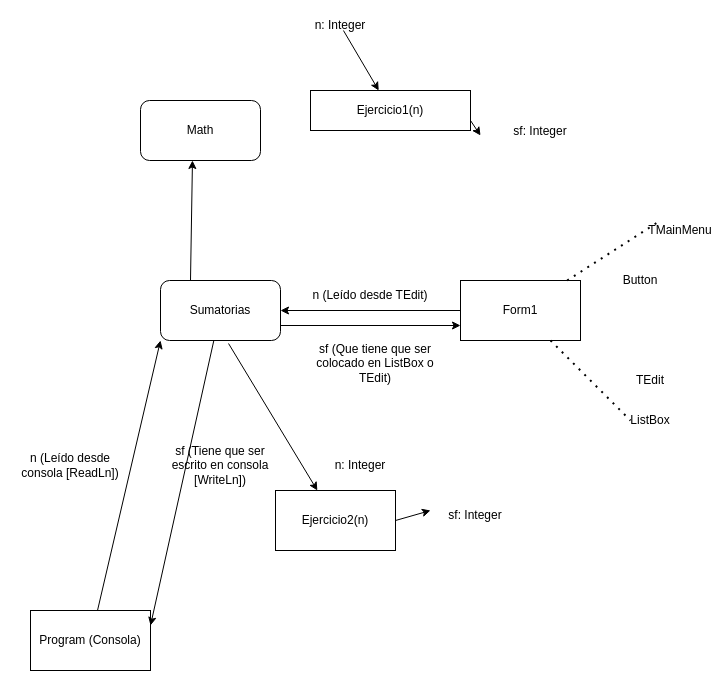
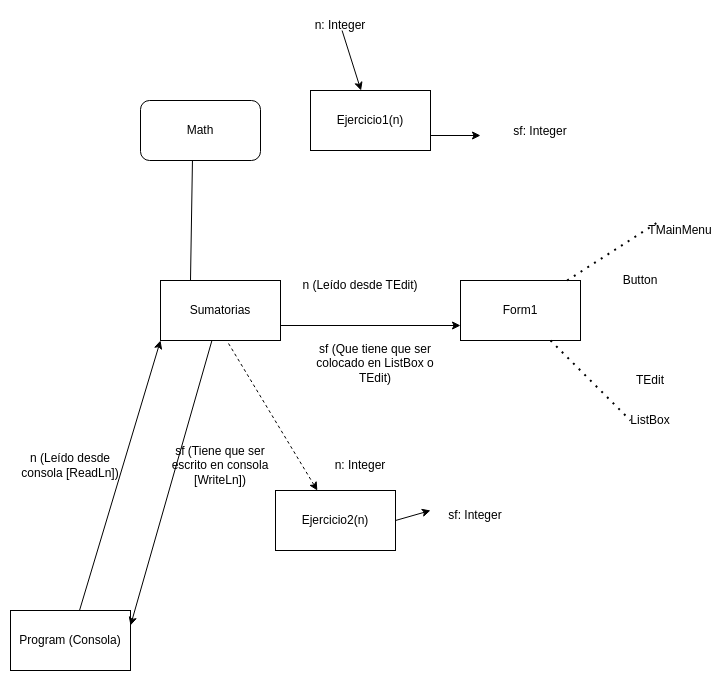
node "Ejercicio1(n)": size 160x40 -> 120x60
edge "Sumatorias" -> "Math": arrowhead classic -> none
node "n (Leído desde TEdit)": moved (371, 296) -> (361, 286)
node "Sumatorias": shape rounded rectangle -> rectangle
edge "Form1" -> "Sumatorias": removed
edge "Sumatorias" -> "Ejercicio2(n)": style solid -> dashed
node "Program (Consola)": moved (91, 641) -> (71, 641)
